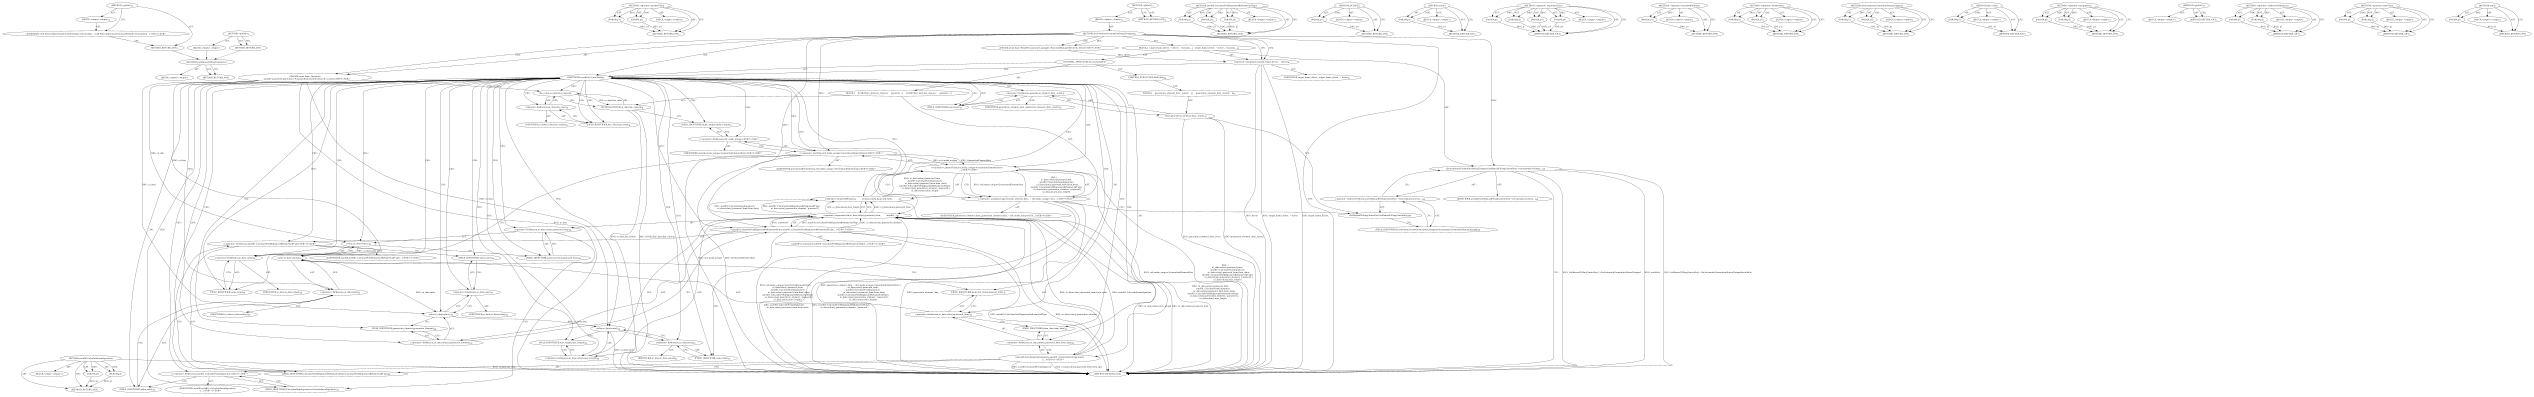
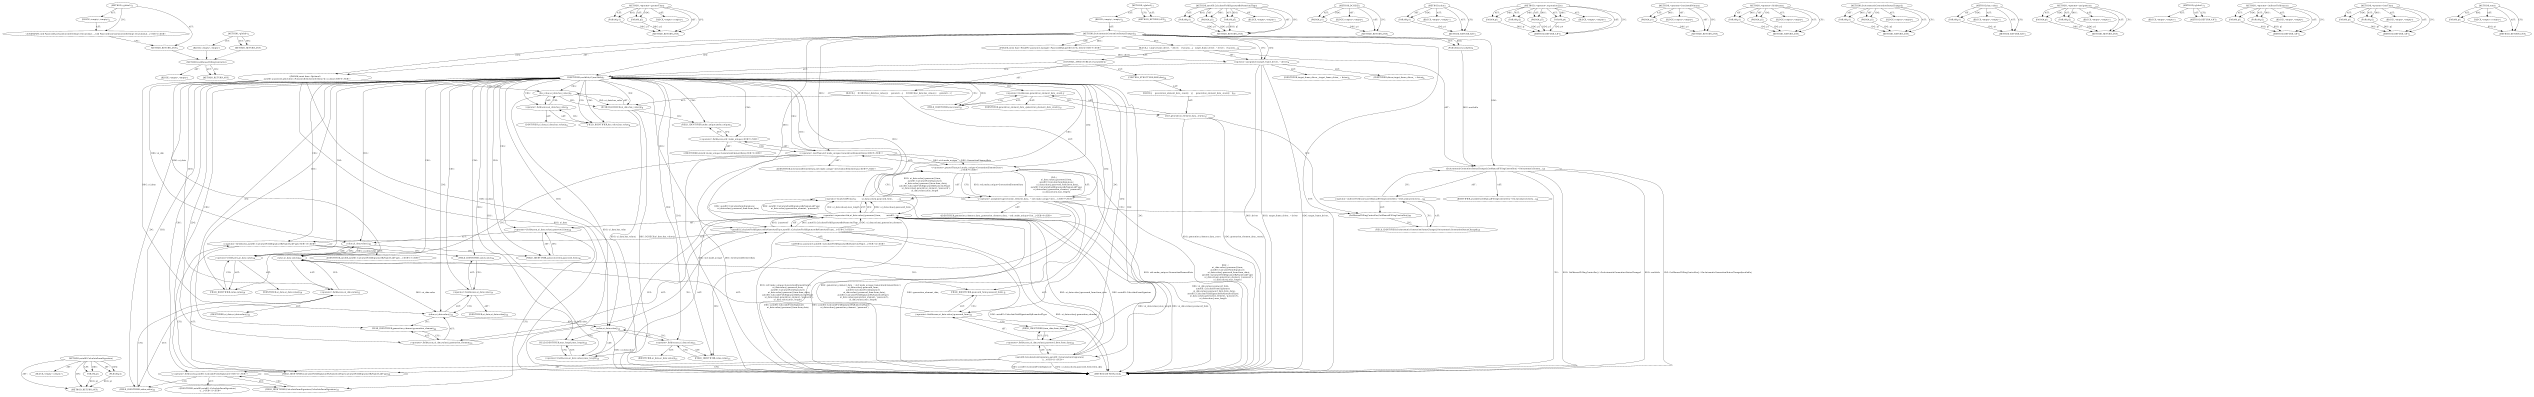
node "(PARAM,bool available)": added
node "(IDENTIFIER,driver,target_frame_driver_ = driver)": added
edge "(IDENTIFIER,available,if (available))" -> "(DCHECK,DCHECK(ui_data.has_value()))": added, label "CDG:"
edge "(METHOD,autofill.CalculateFormSignature)" -> "(METHOD_RETURN,void)": now "(has_value,ui_data.has_value())" -> "(METHOD_RETURN,void)"
